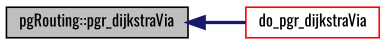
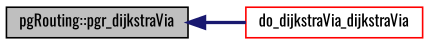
node "do_pgr_dijkstraVia": label "do_pgr_dijkstraVia" -> "do_dijkstraVia_dijkstraVia"
